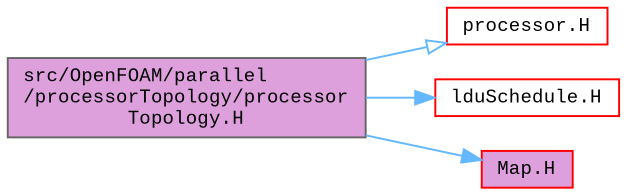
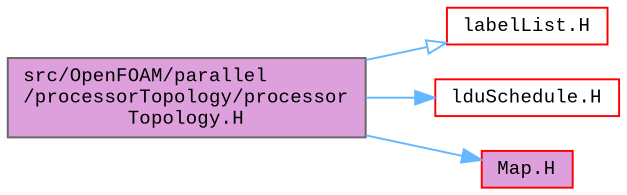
node "processor.H": label "processor.H" -> "labelList.H"
